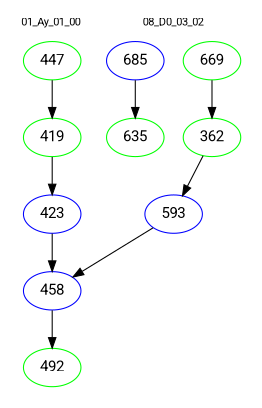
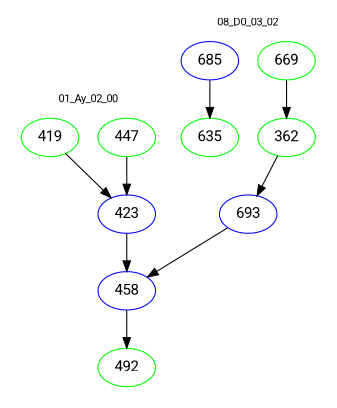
cluster "01_Ay_01_00": label "01_Ay_01_00" -> "01_Ay_02_00"
edge "447" -> "419": now "447" -> "423"
node "593": label "593" -> "693"
